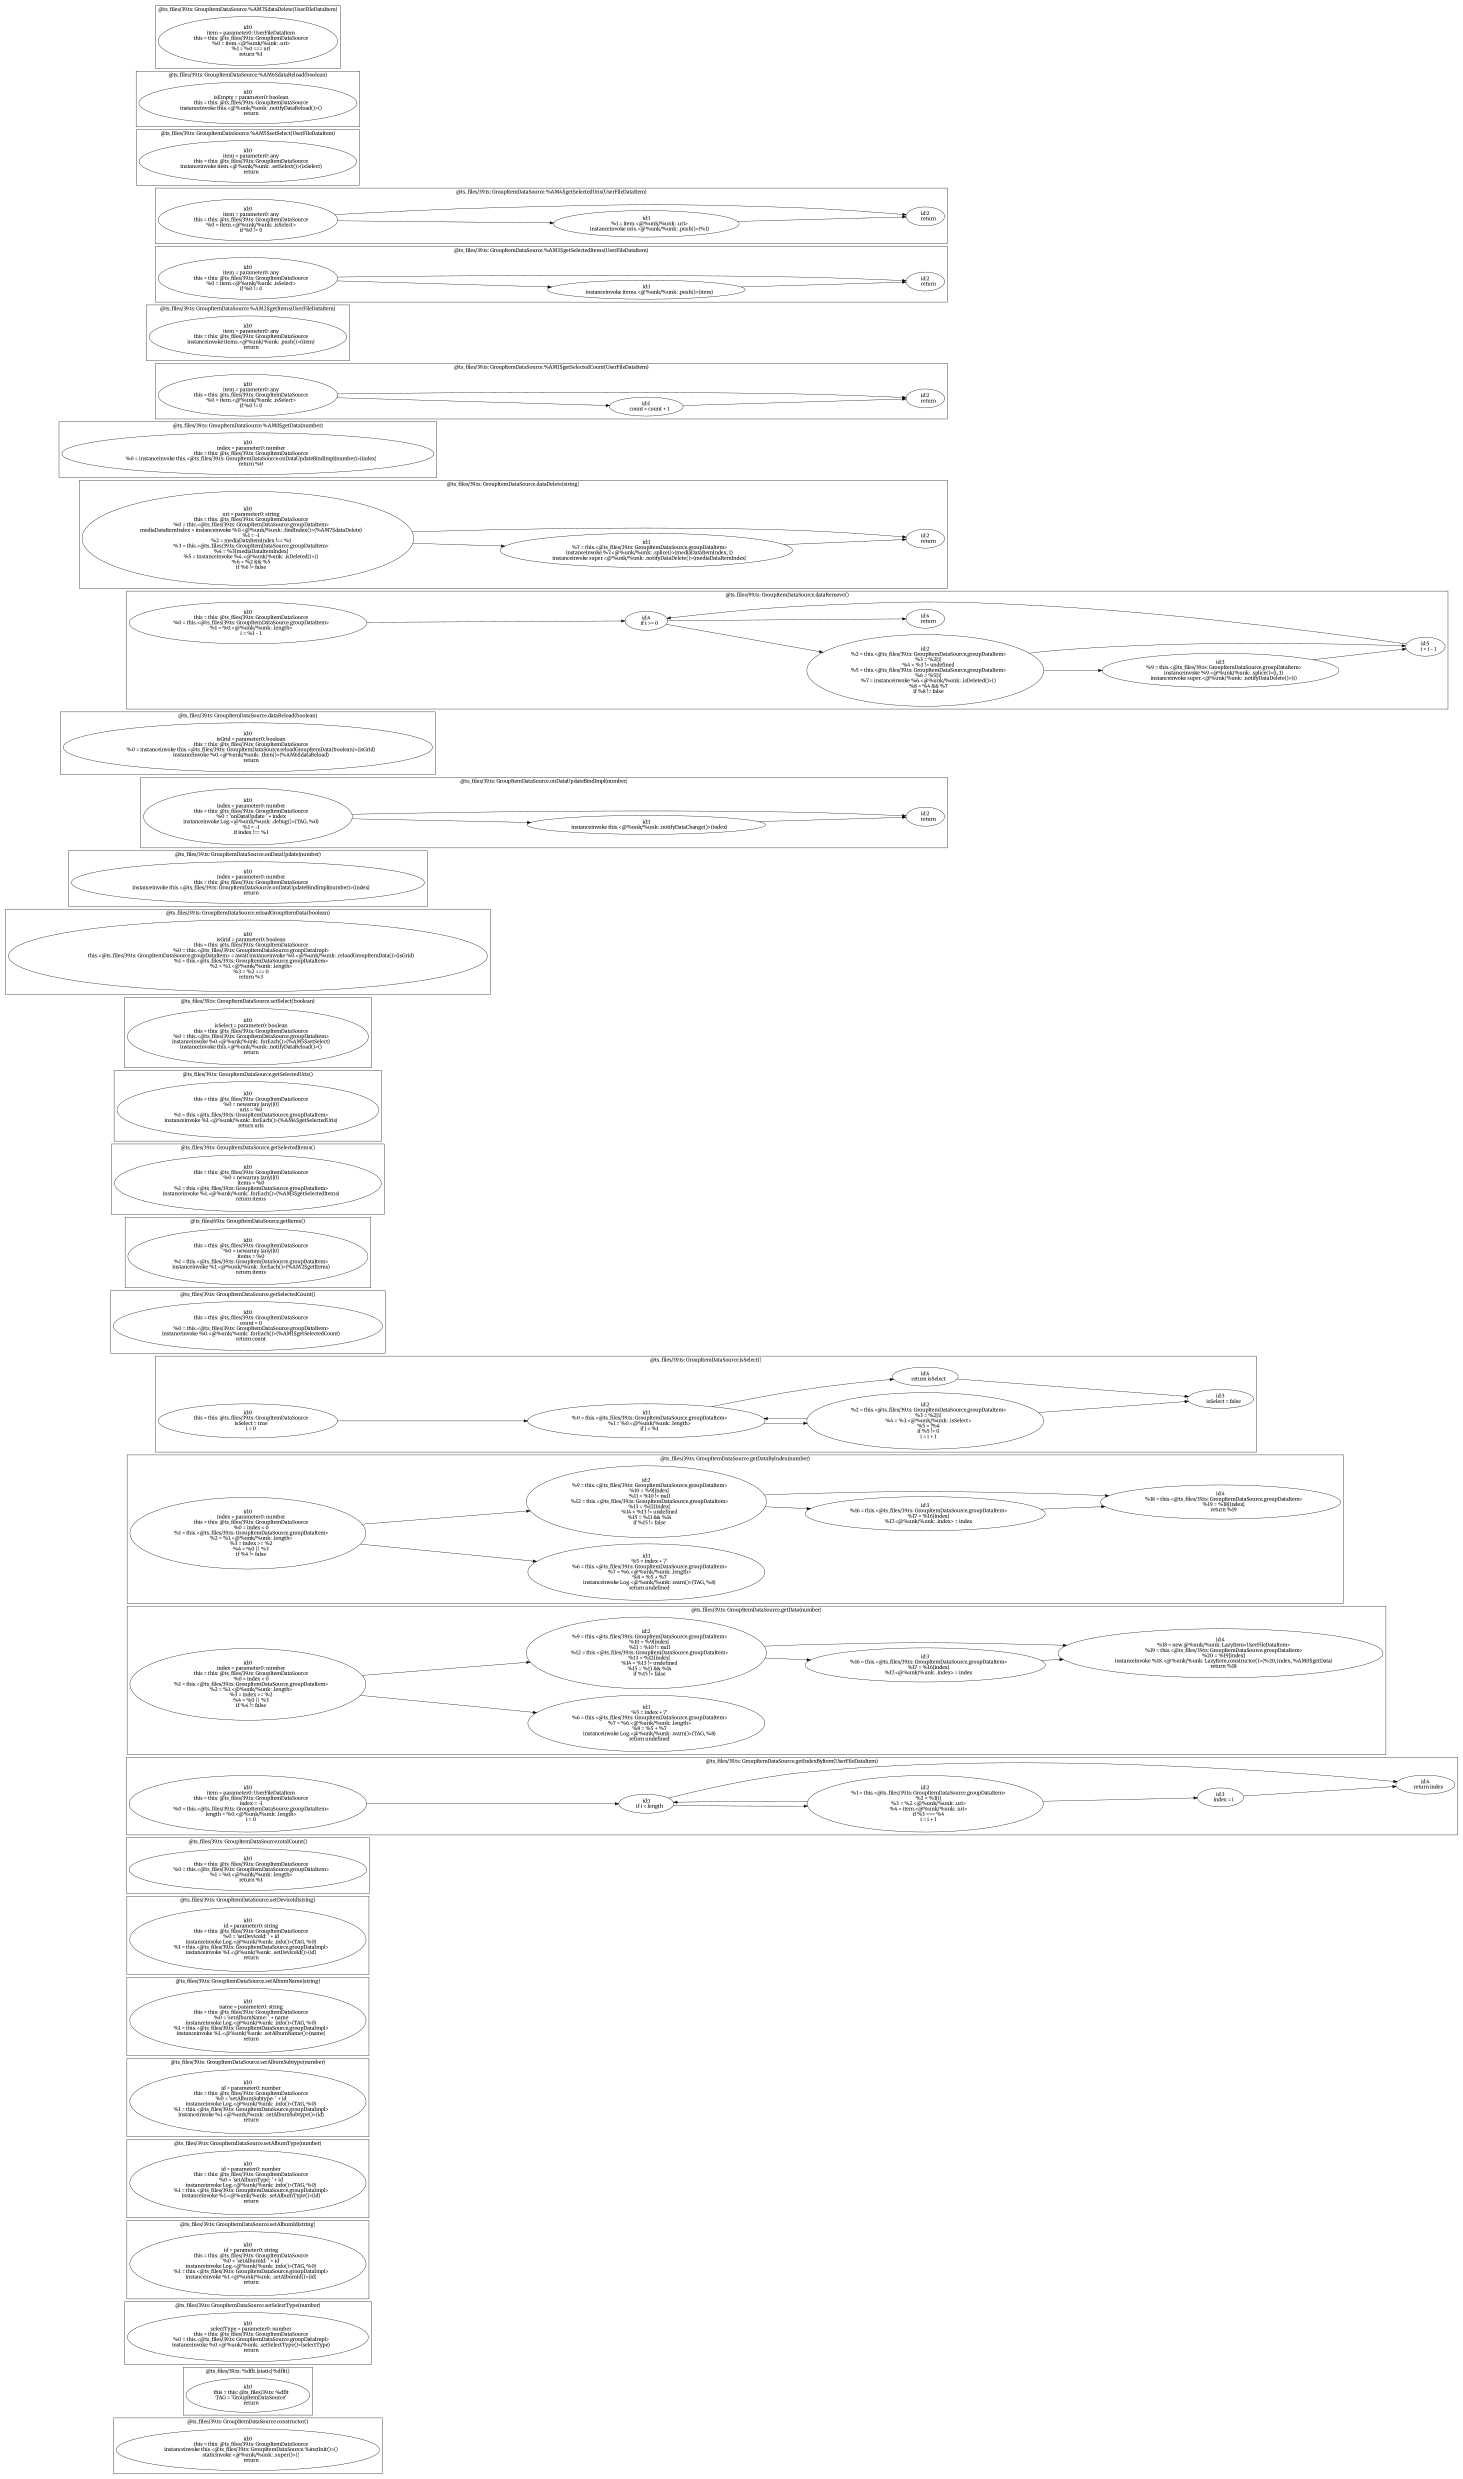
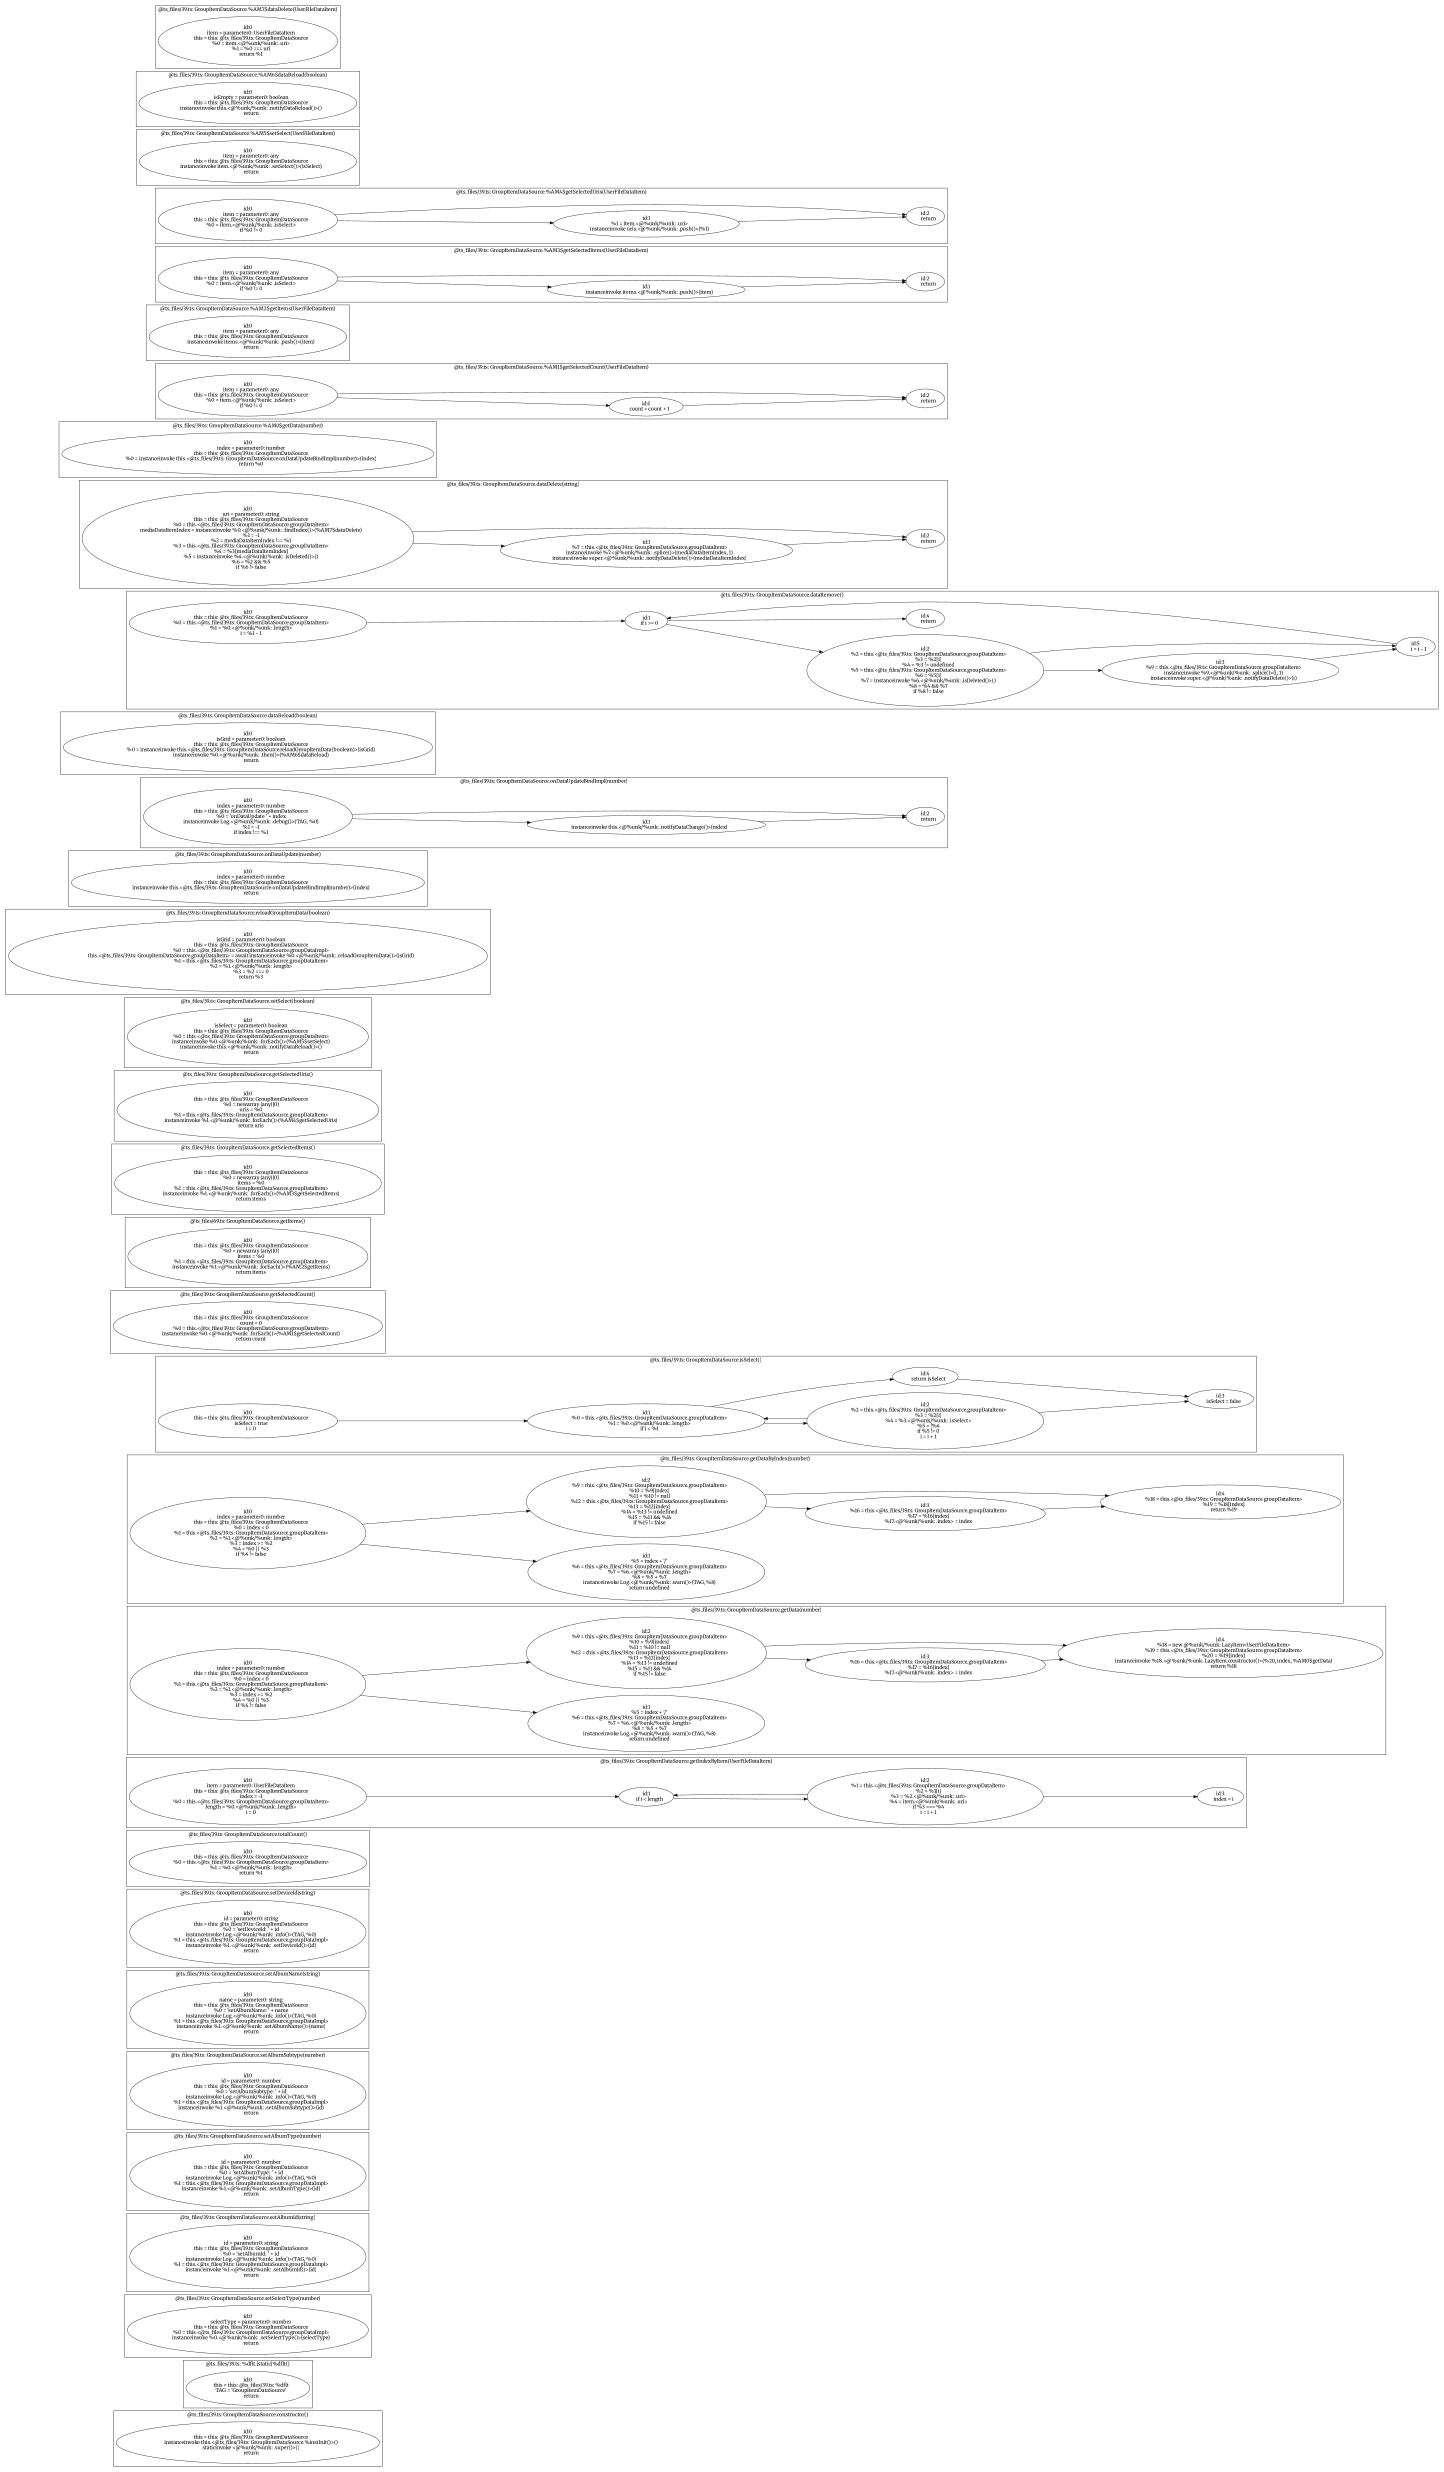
cluster "@ts_files/99.ts: GroupItemDataSource.dataRemove()": label "@ts_files/99.ts: GroupItemDataSource.dataRemove()" -> "@ts_files/39.ts: GroupItemDataSource.dataRemove()"
node "id:4 if i >= 0": label "id:4 if i >= 0" -> "id:1 if i >= 0"
node "id:4 return index": removed
